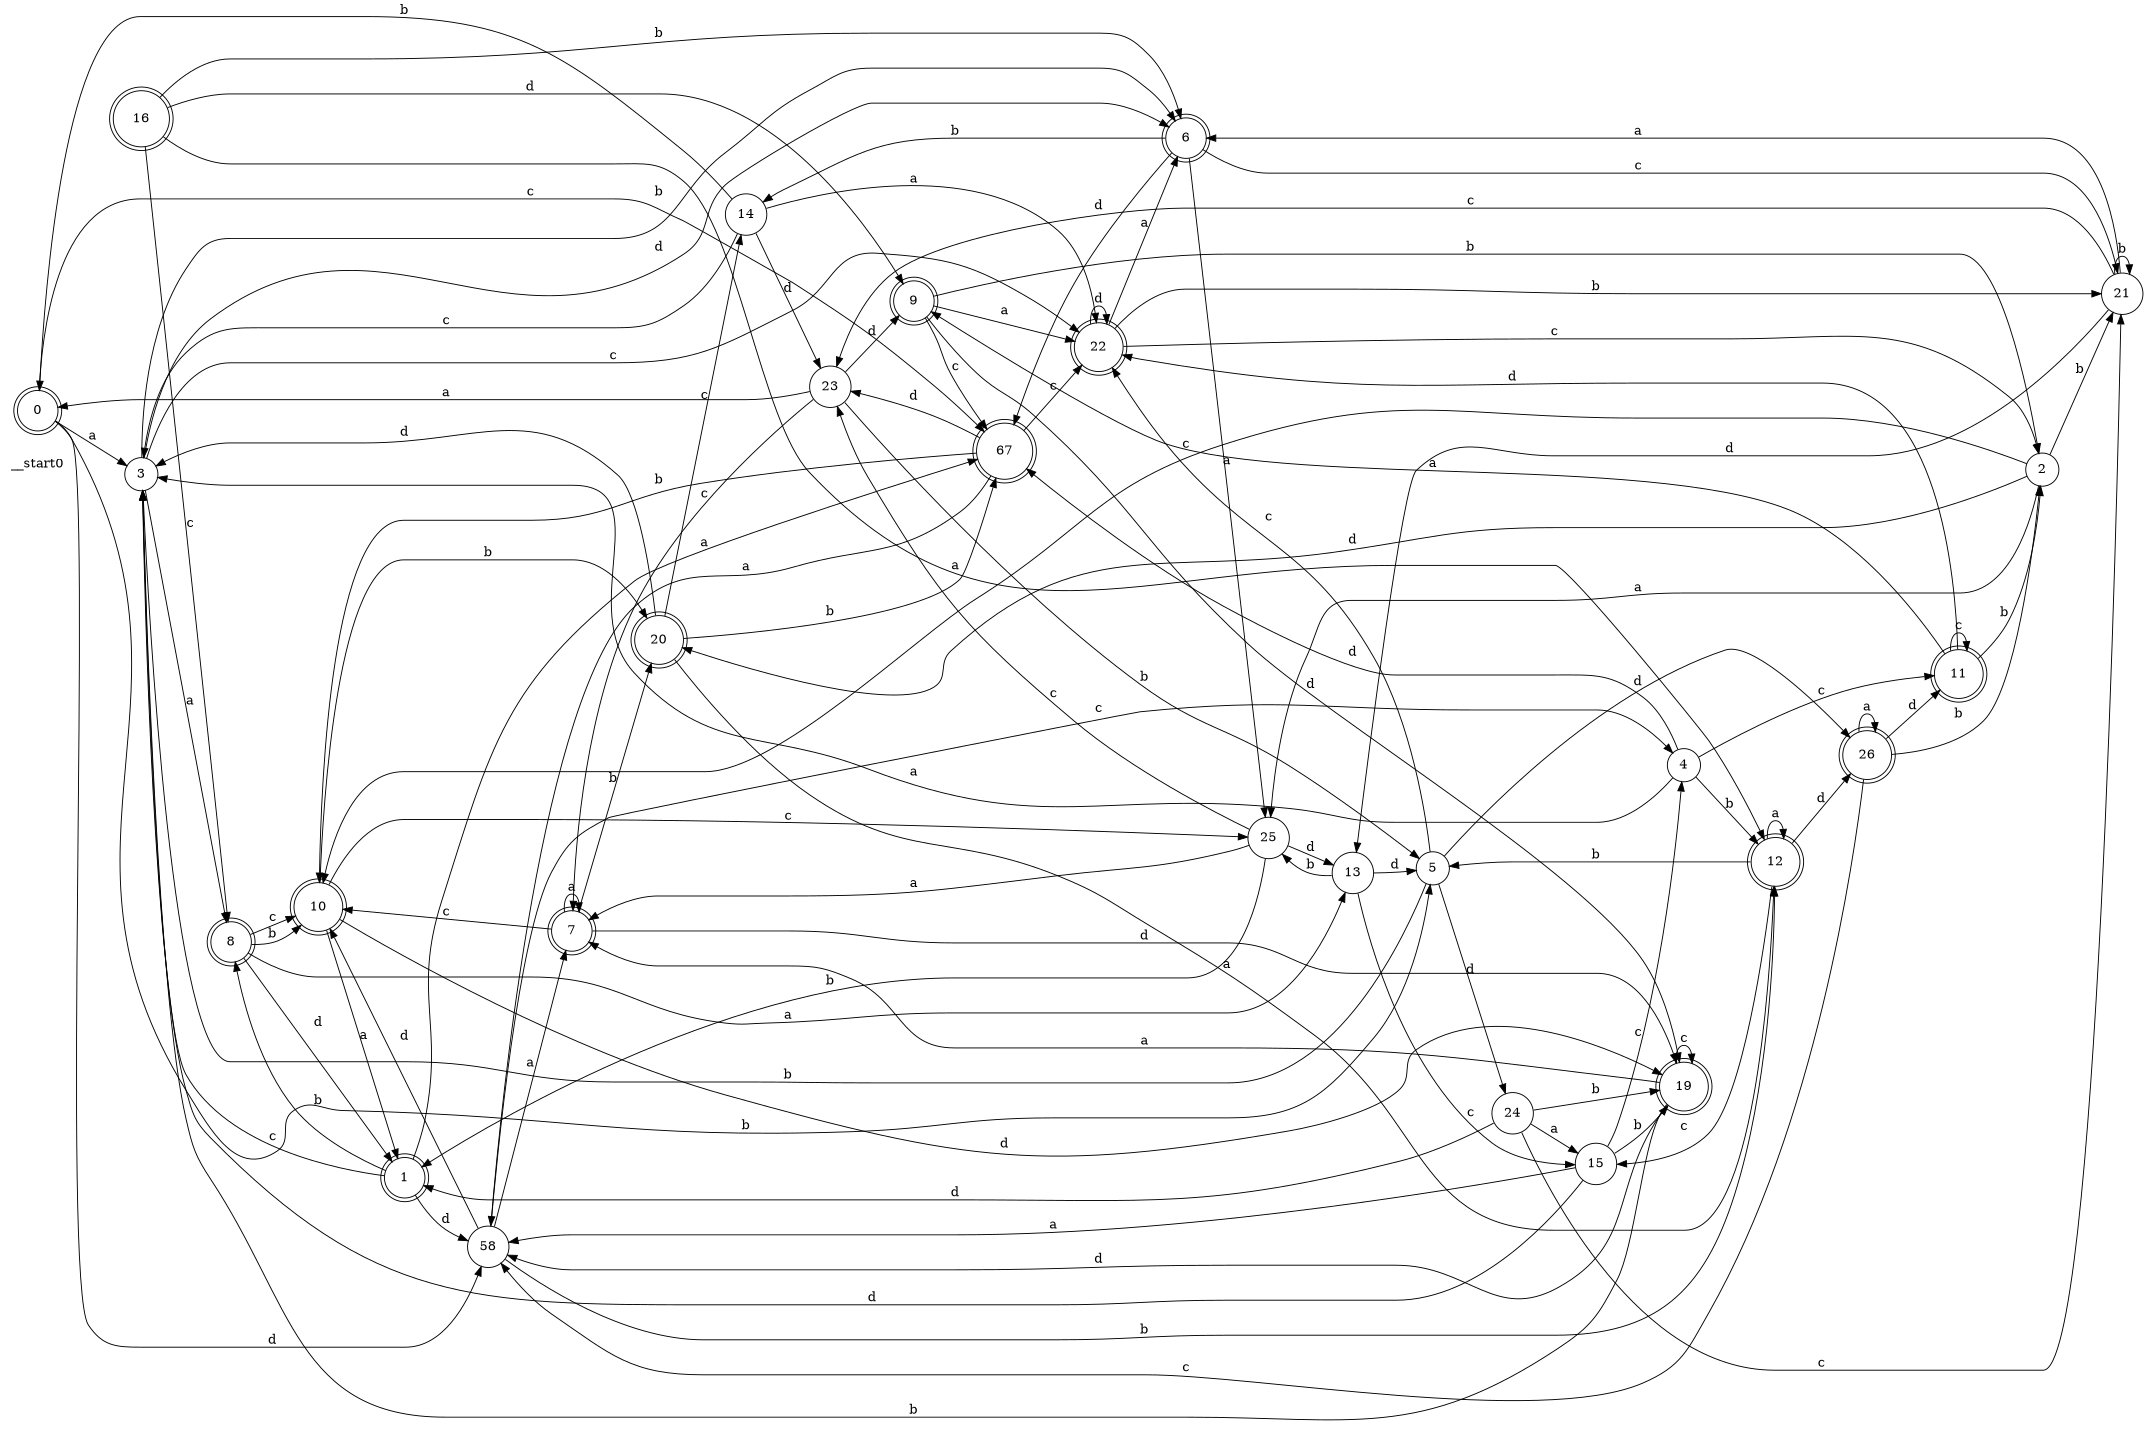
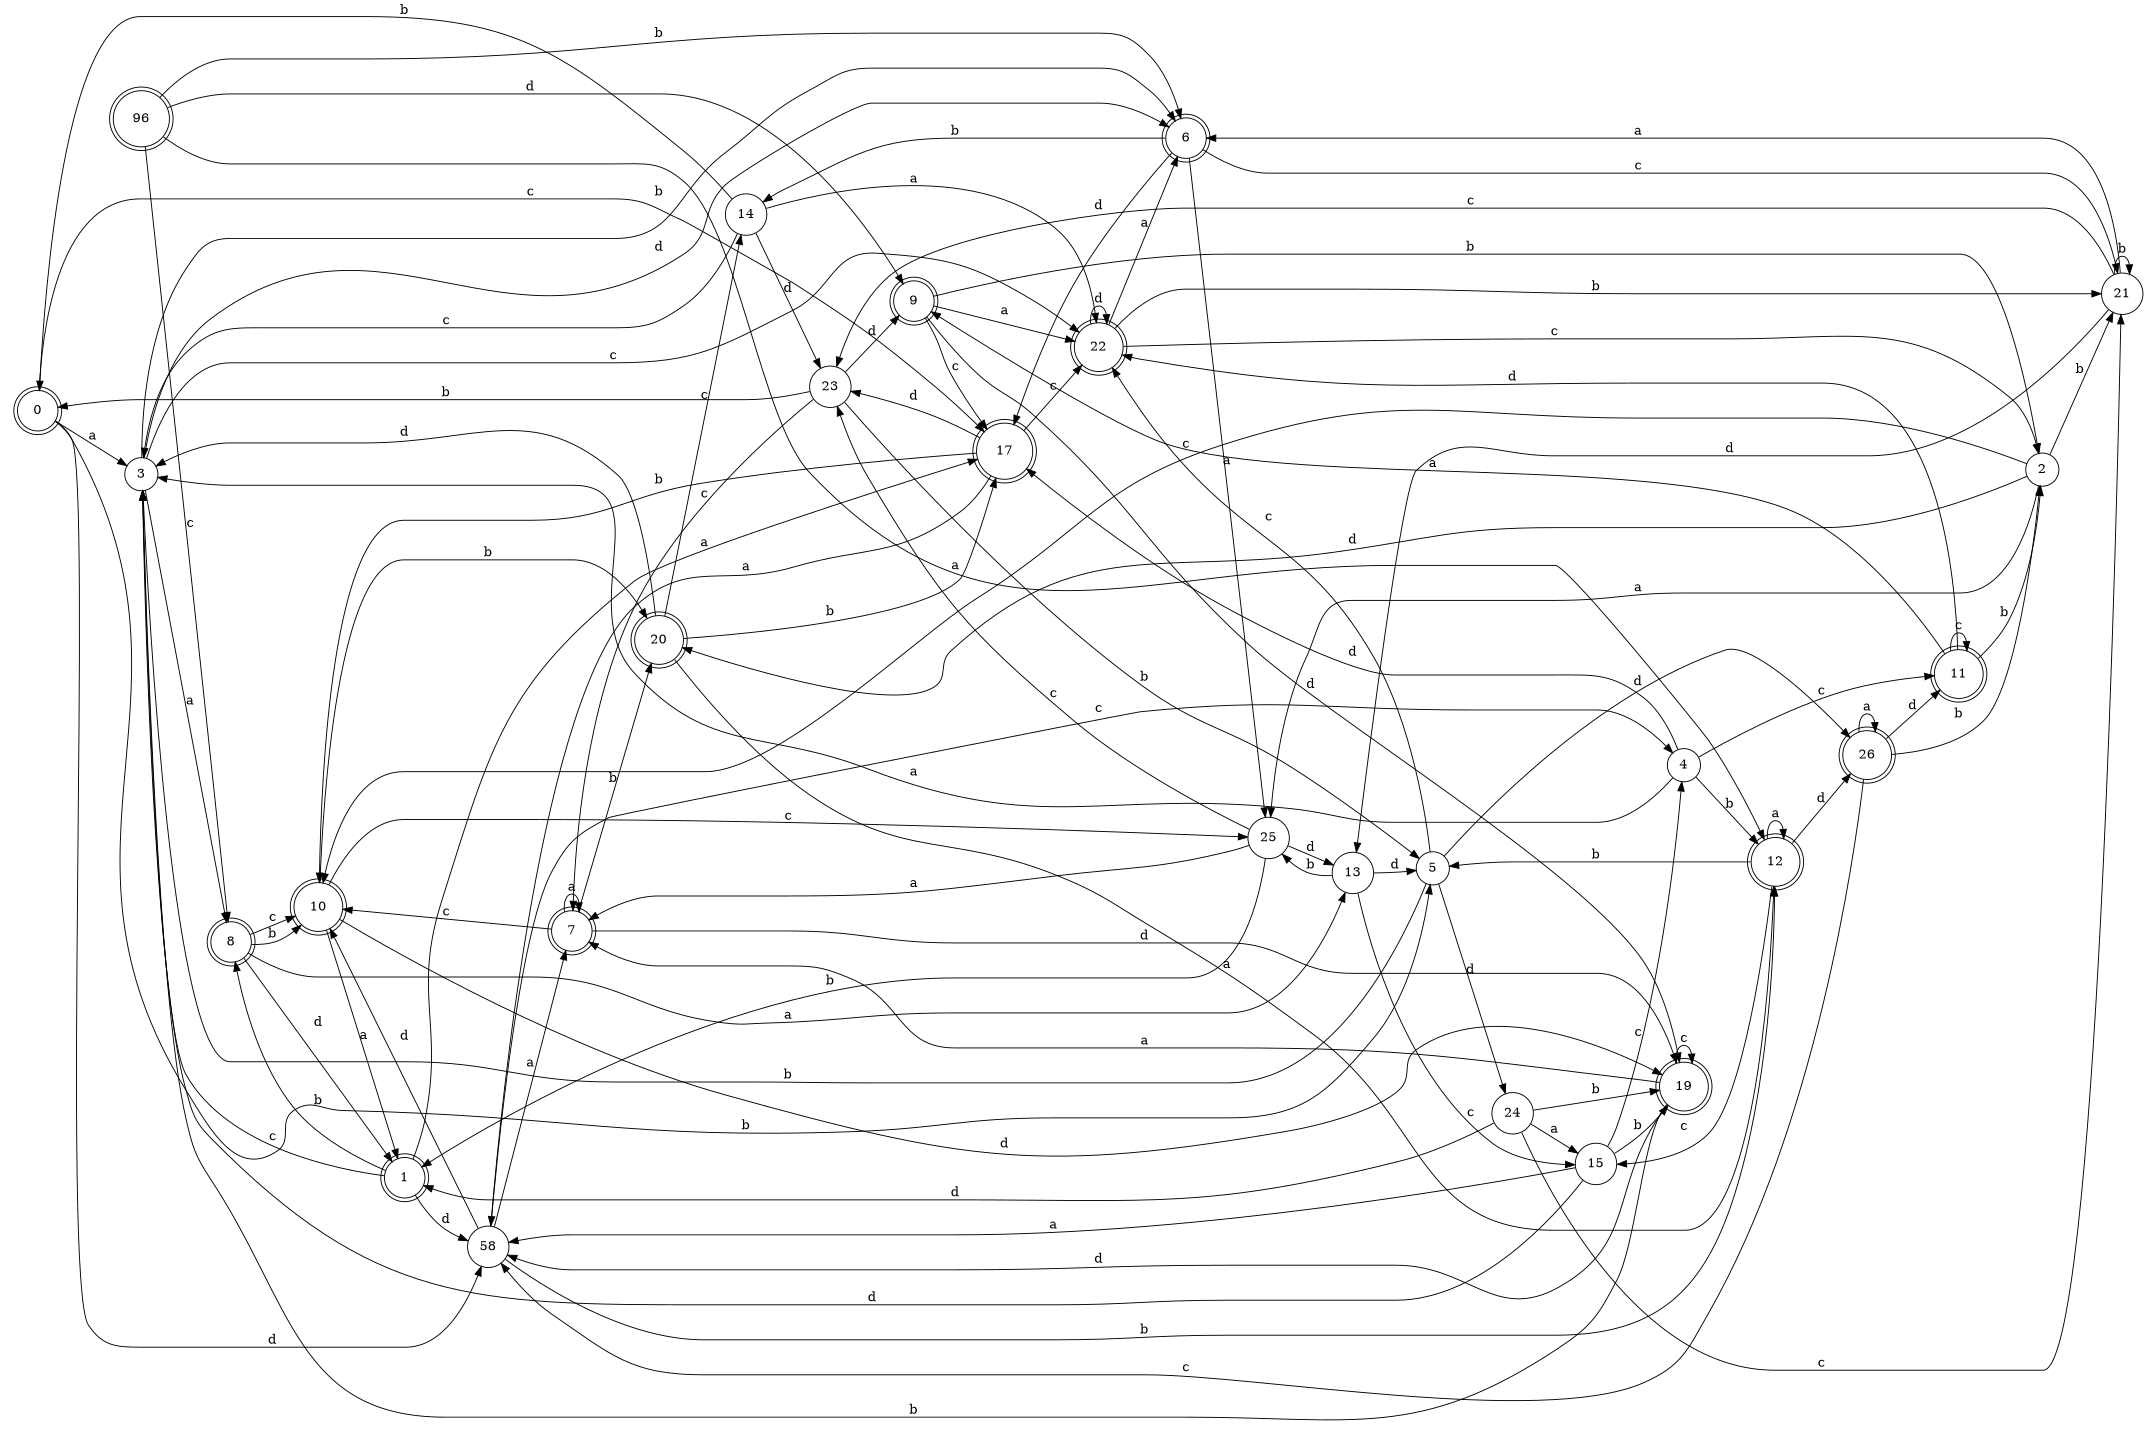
node "16": label "16" -> "96"
edge "23" -> "0": label "a" -> "b"
node "67": label "67" -> "17"
node "__start0": removed
